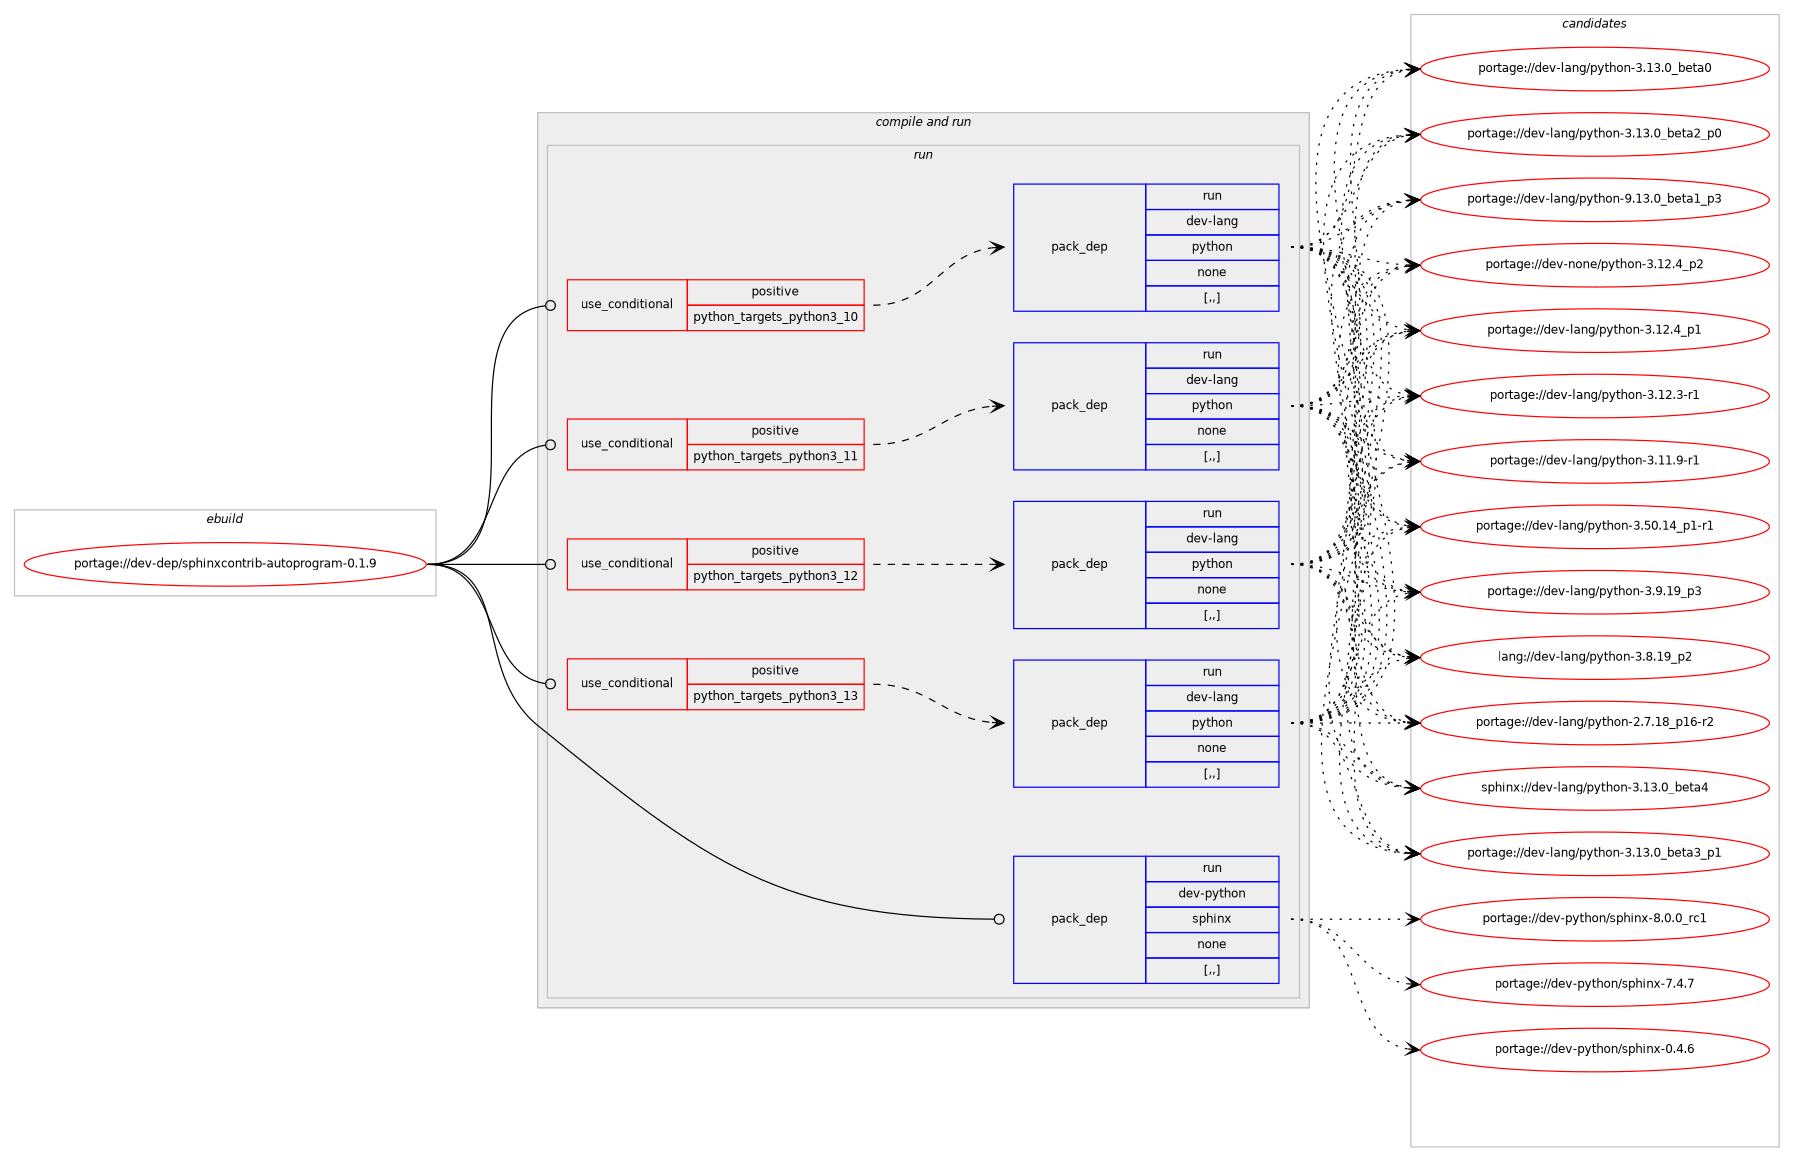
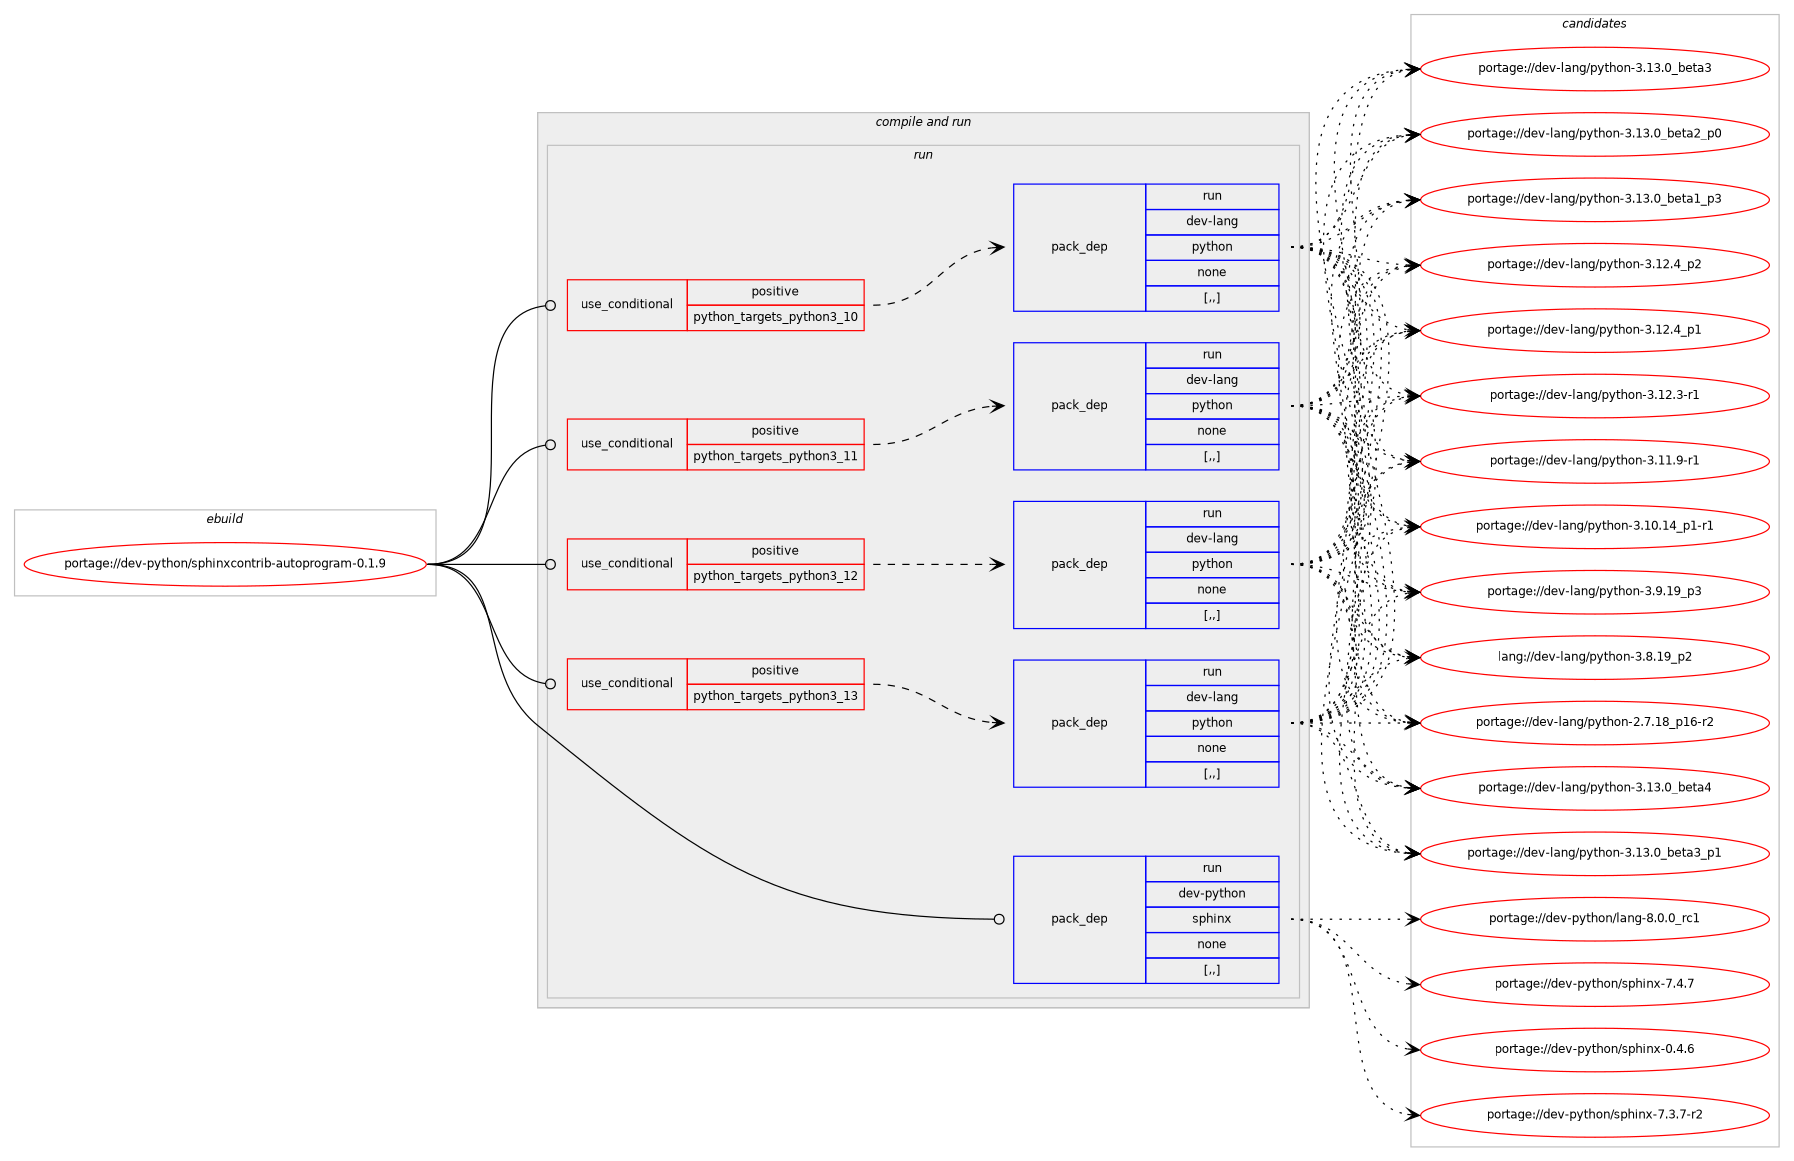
node "portage://dev-lang/python-3.13.0_beta0": label "portage://dev-lang/python-3.13.0_beta0" -> "portage://dev-lang/python-3.13.0_beta3"
node "portage://dev-lang/python-9.13.0_beta1_p3": label "portage://dev-lang/python-9.13.0_beta1_p3" -> "portage://dev-lang/python-3.13.0_beta1_p3"
node "portage://dev-none/python-3.12.4_p2": label "portage://dev-none/python-3.12.4_p2" -> "portage://dev-lang/python-3.12.4_p2"
node "portage://dev-lang/python-3.50.14_p1-r1": label "portage://dev-lang/python-3.50.14_p1-r1" -> "portage://dev-lang/python-3.10.14_p1-r1"
node "portage://dev-dep/sphinxcontrib-autoprogram-0.1.9": label "portage://dev-dep/sphinxcontrib-autoprogram-0.1.9" -> "portage://dev-python/sphinxcontrib-autoprogram-0.1.9"
node "sphinx://dev-lang/python-3.13.0_beta4": label "sphinx://dev-lang/python-3.13.0_beta4" -> "portage://dev-lang/python-3.13.0_beta4"
node "portage://dev-python/sphinx-8.0.0_rc1": label "portage://dev-python/sphinx-8.0.0_rc1" -> "portage://dev-python/lang-8.0.0_rc1"
node "portage://dev-python/sphinx-7.3.7-r2": added
